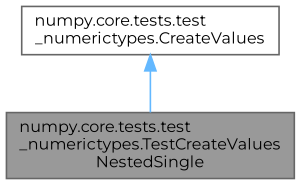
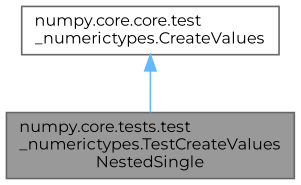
node "numpy.core.tests.test _numerictypes.CreateValues": label "numpy.core.tests.test _numerictypes.CreateValues" -> "numpy.core.core.test _numerictypes.CreateValues"
